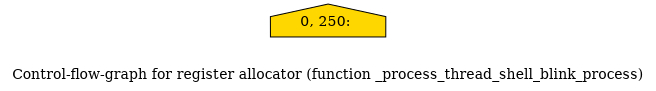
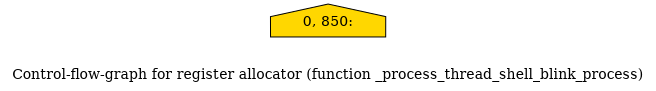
node "0, 250:": label "0, 250:" -> "0, 850:"
